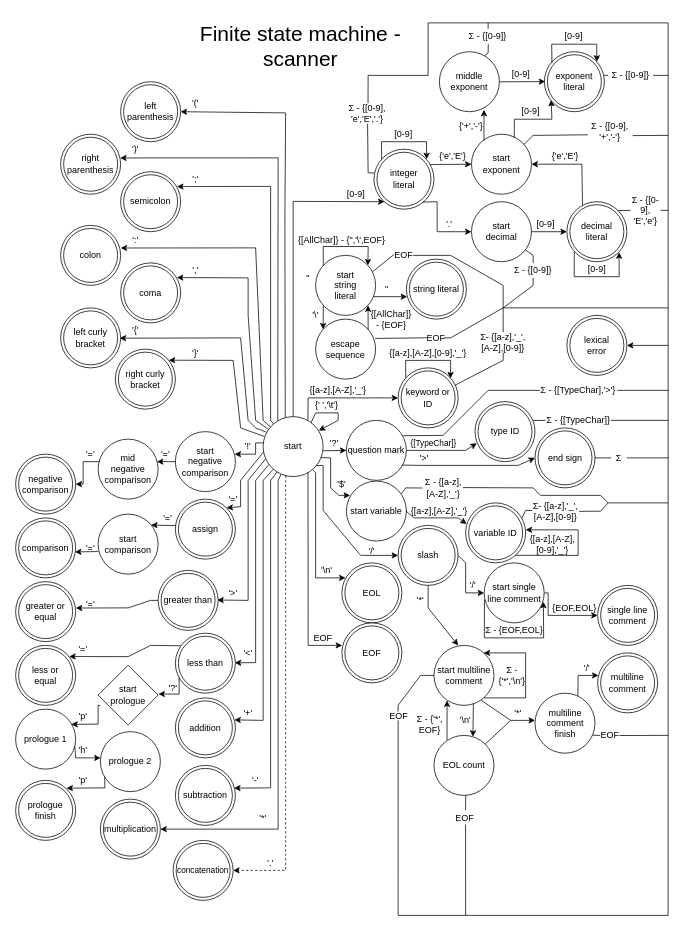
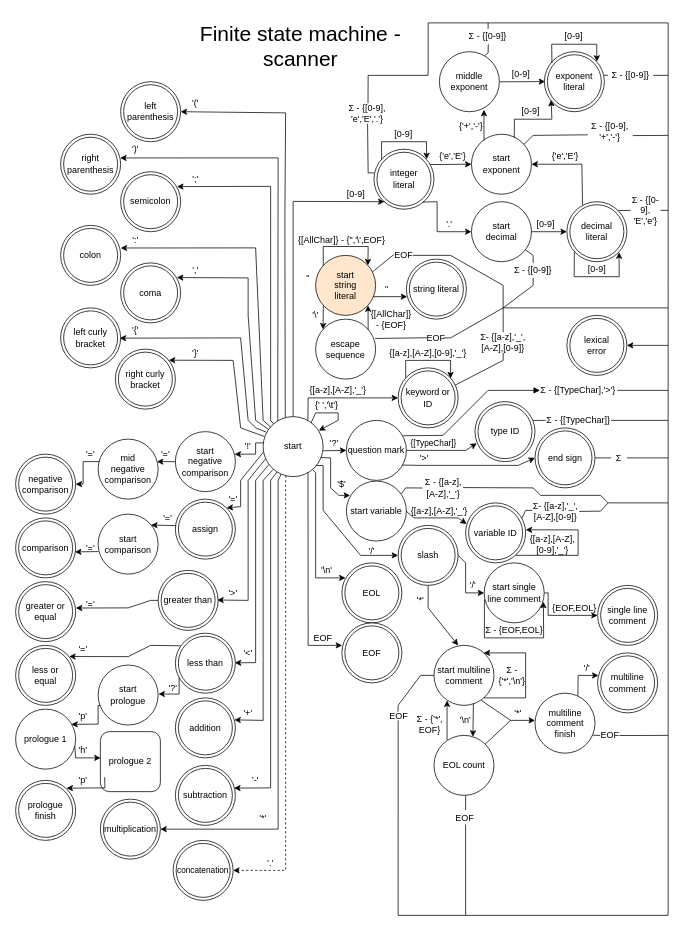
node "start string literal": fillcolor #ffffff -> #ffe6cc
edge "Σ - {[TypeChar],'>'}" -- "question mark": arrowhead none -> block
node "start prologue": shape diamond -> ellipse
node "prologue 2": shape ellipse -> rounded rectangle
